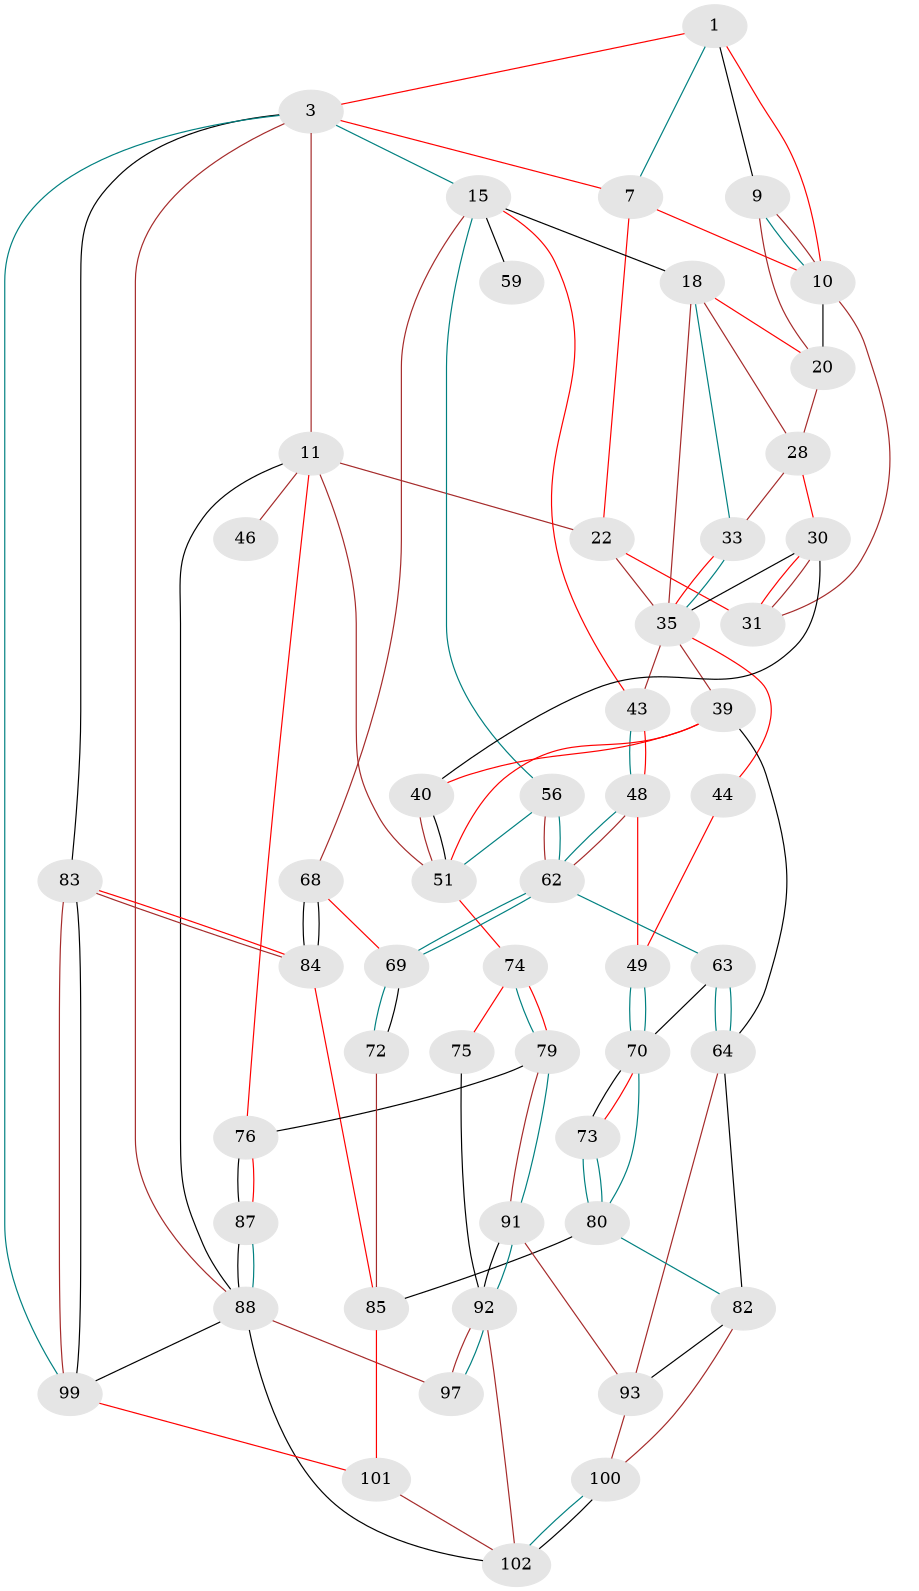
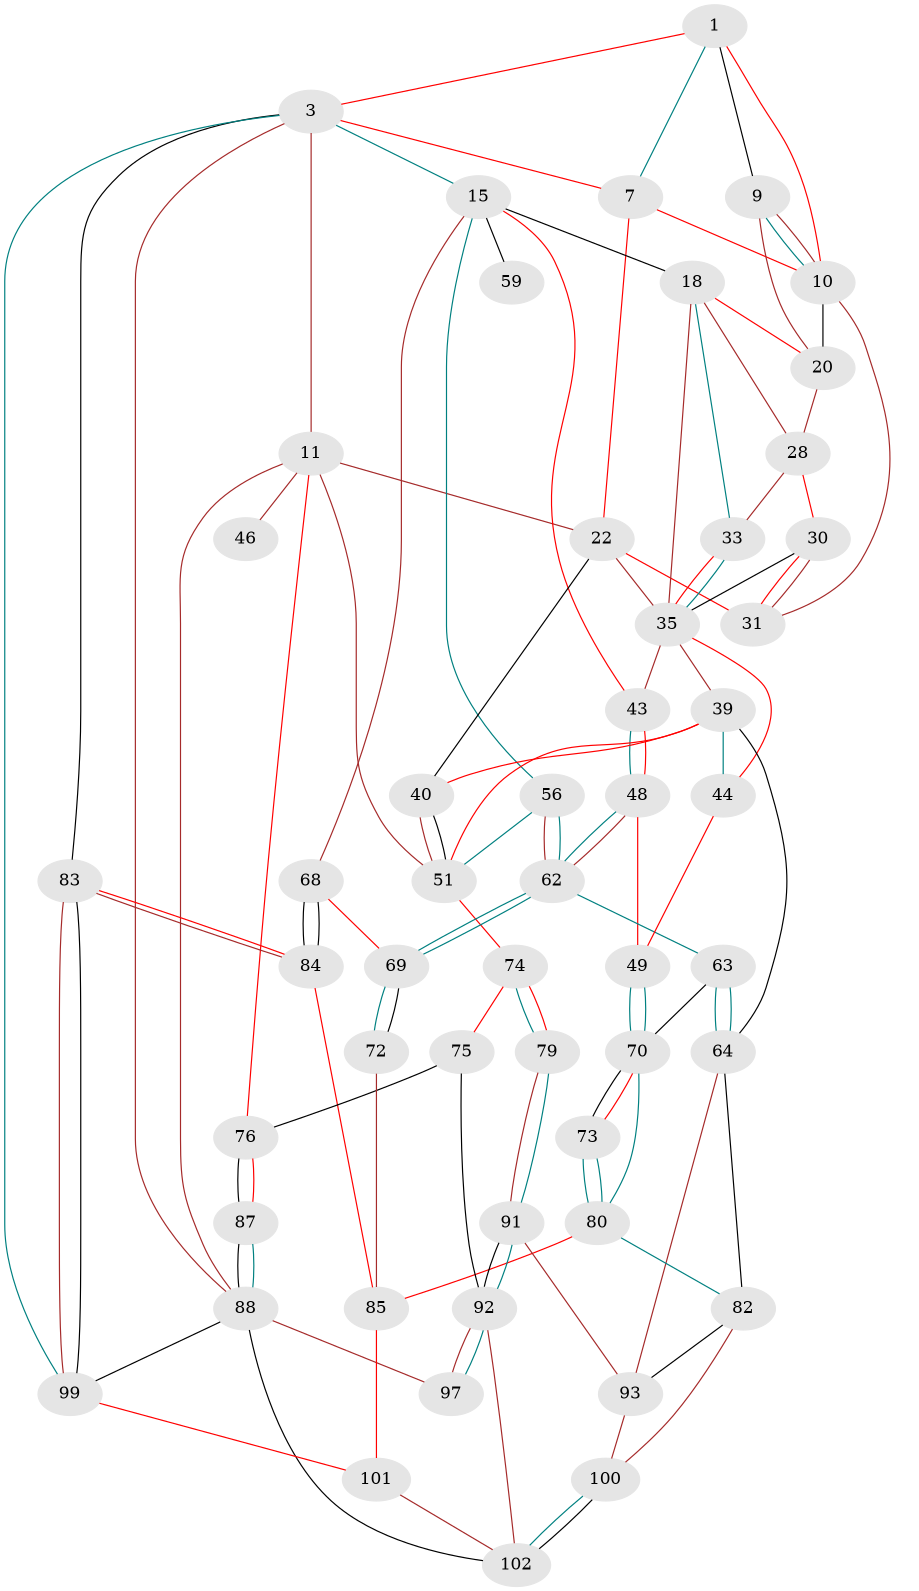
edge "30" -- "40": now "22" -- "40"
edge "39" -- "44": added
edge "11" -- "88": color black -> brown
edge "79" -- "76": now "75" -- "76"
edge "80" -- "85": color black -> red
